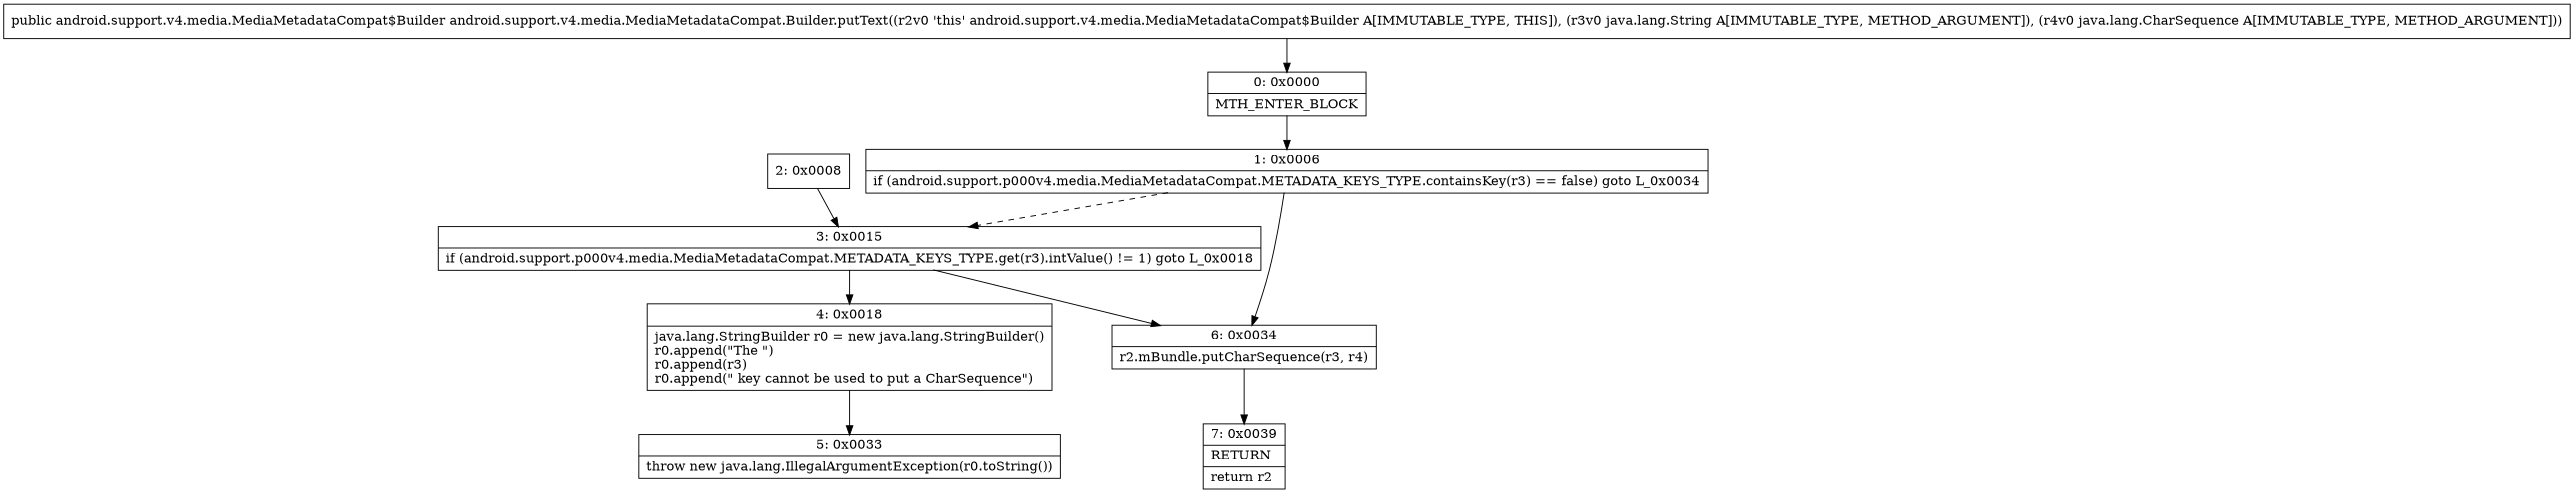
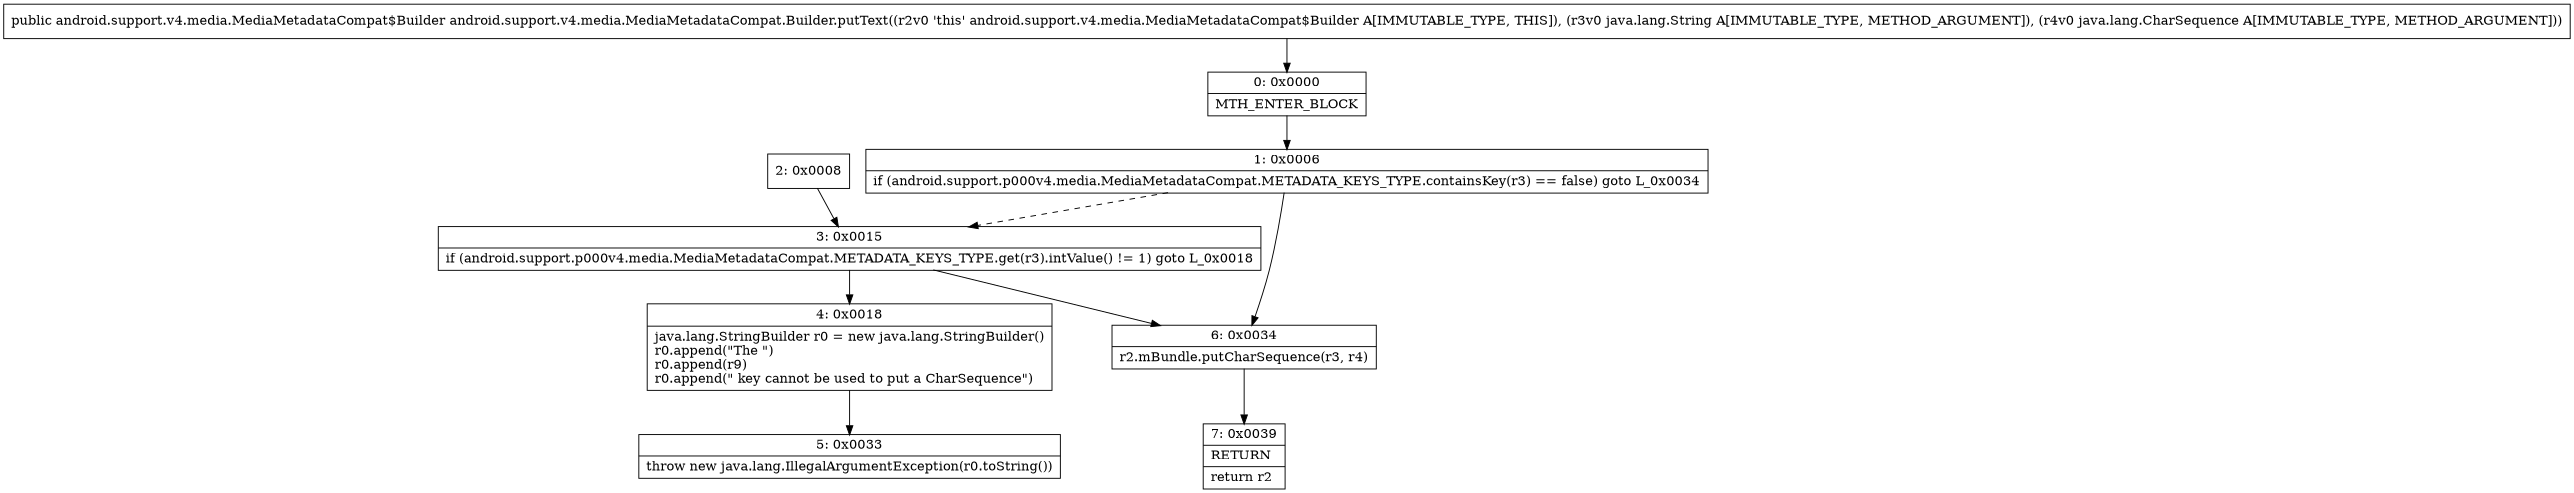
node "4: 0x0018": text "r0.append(r3)" -> "r0.append(r9)"
